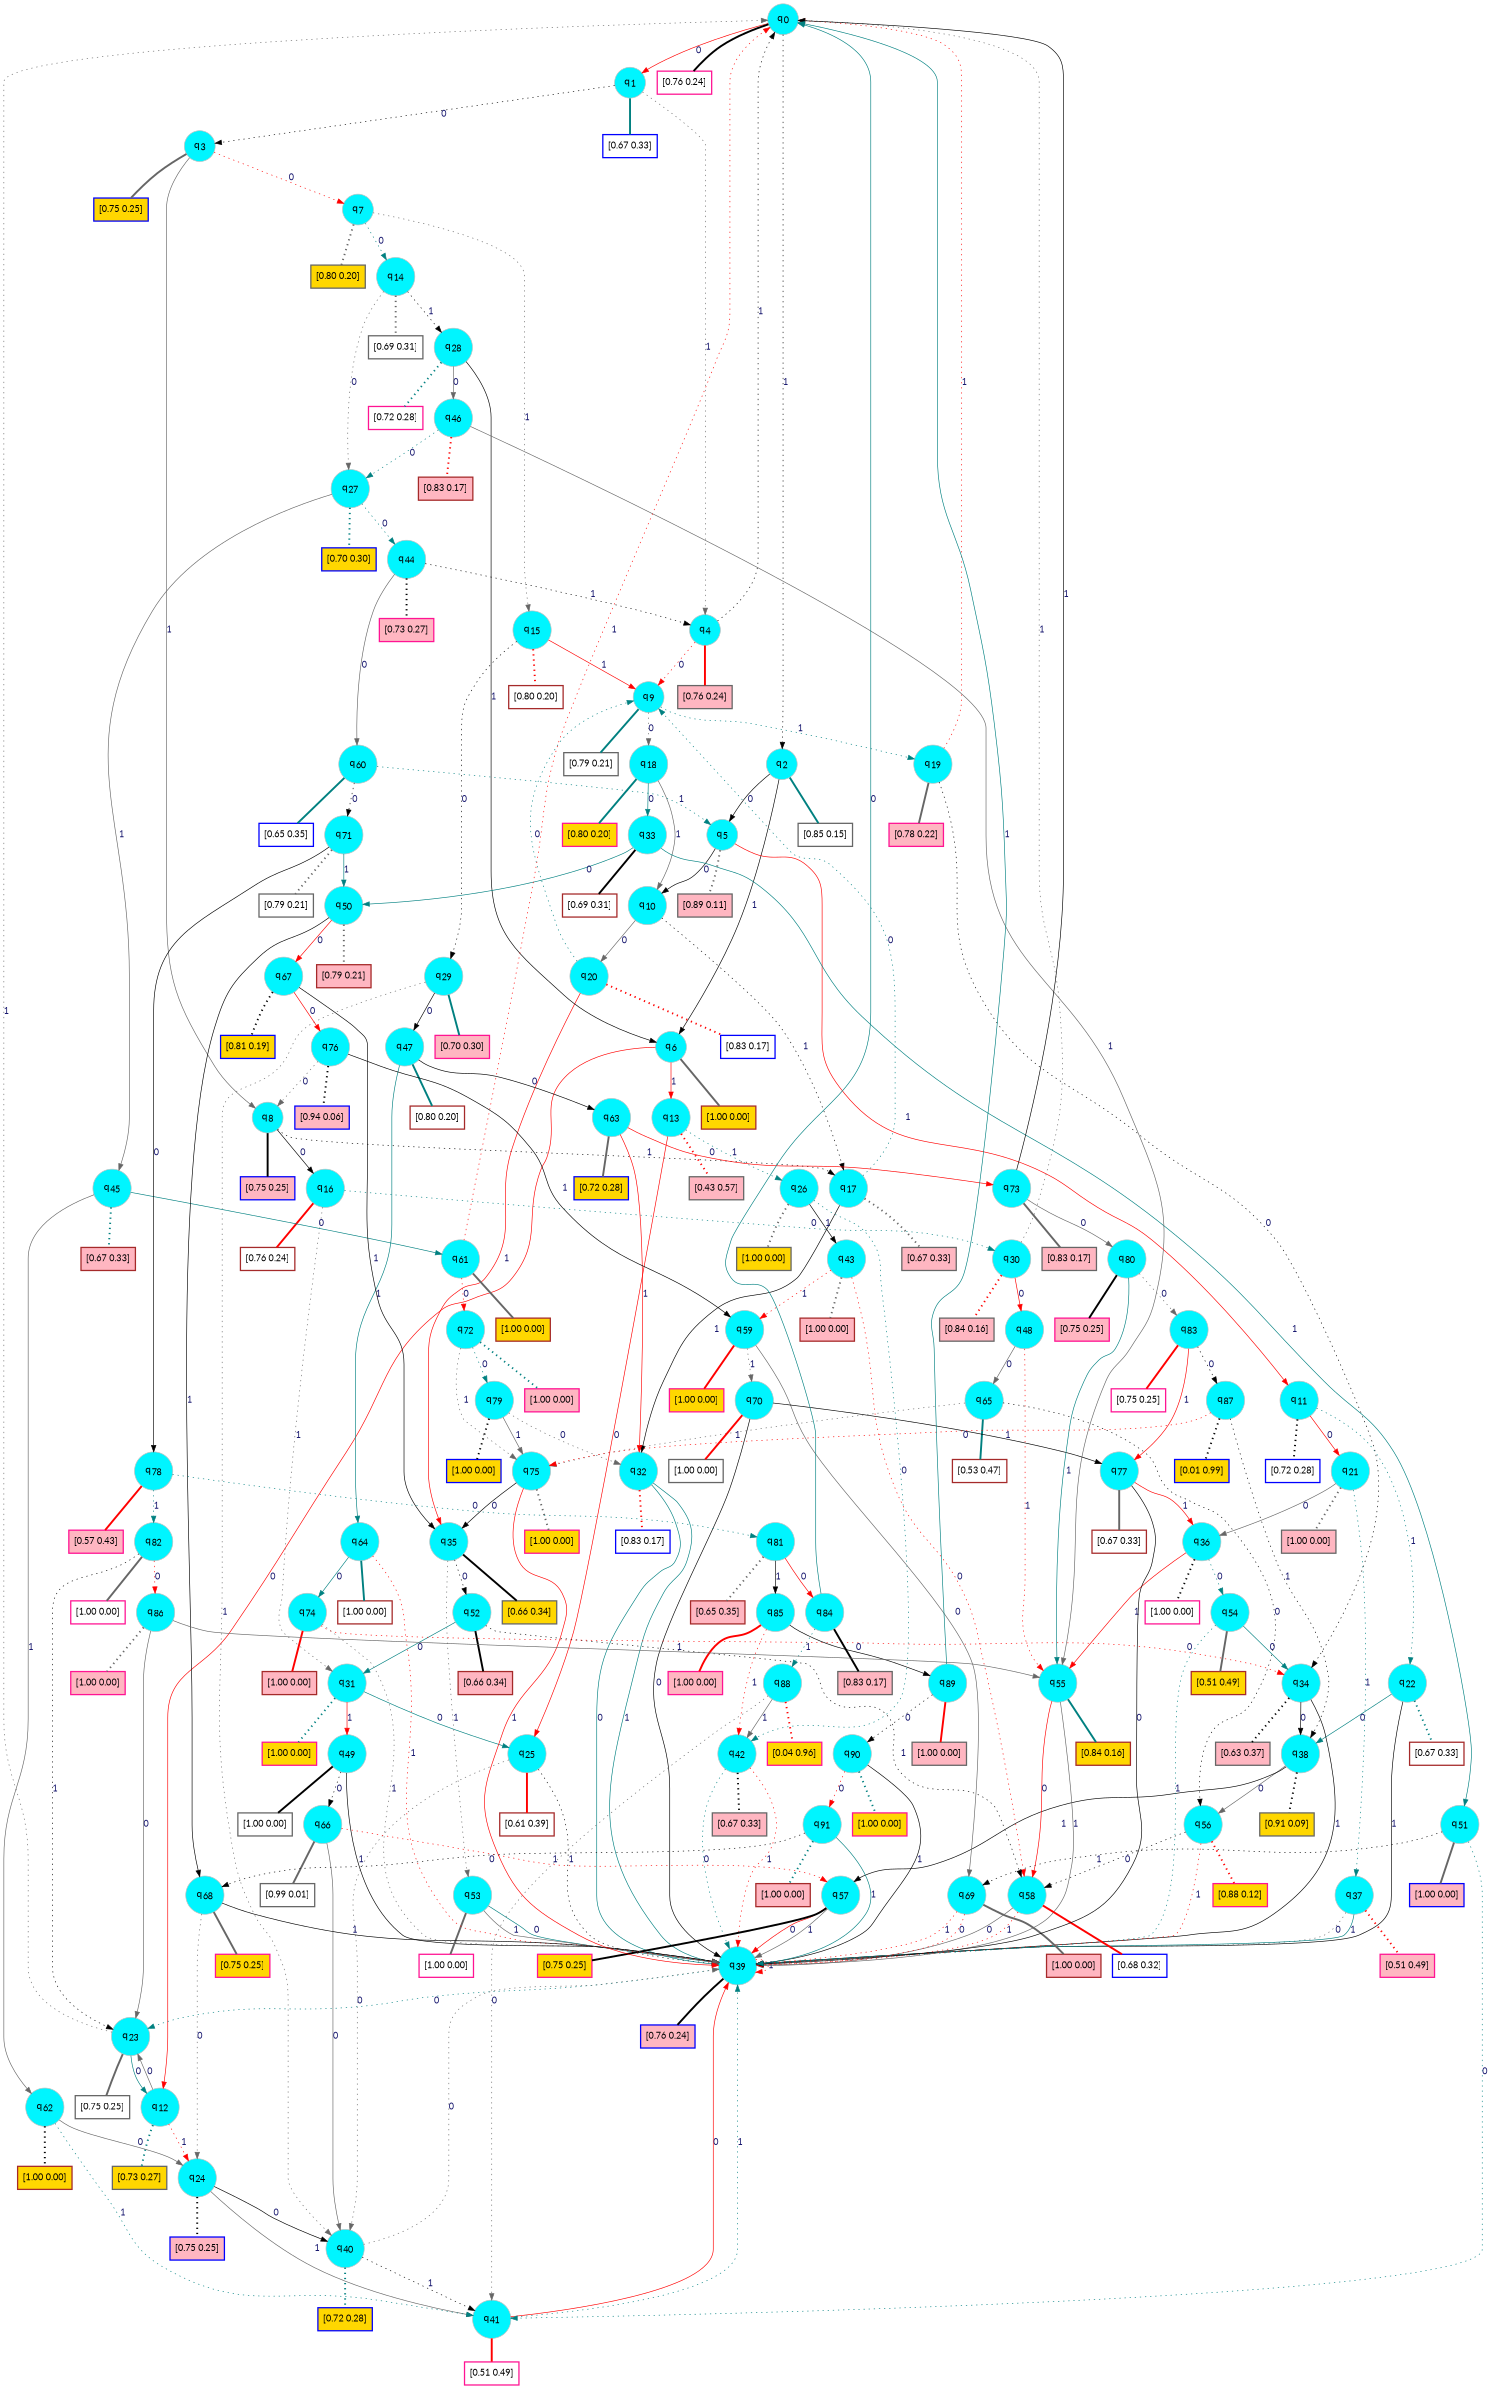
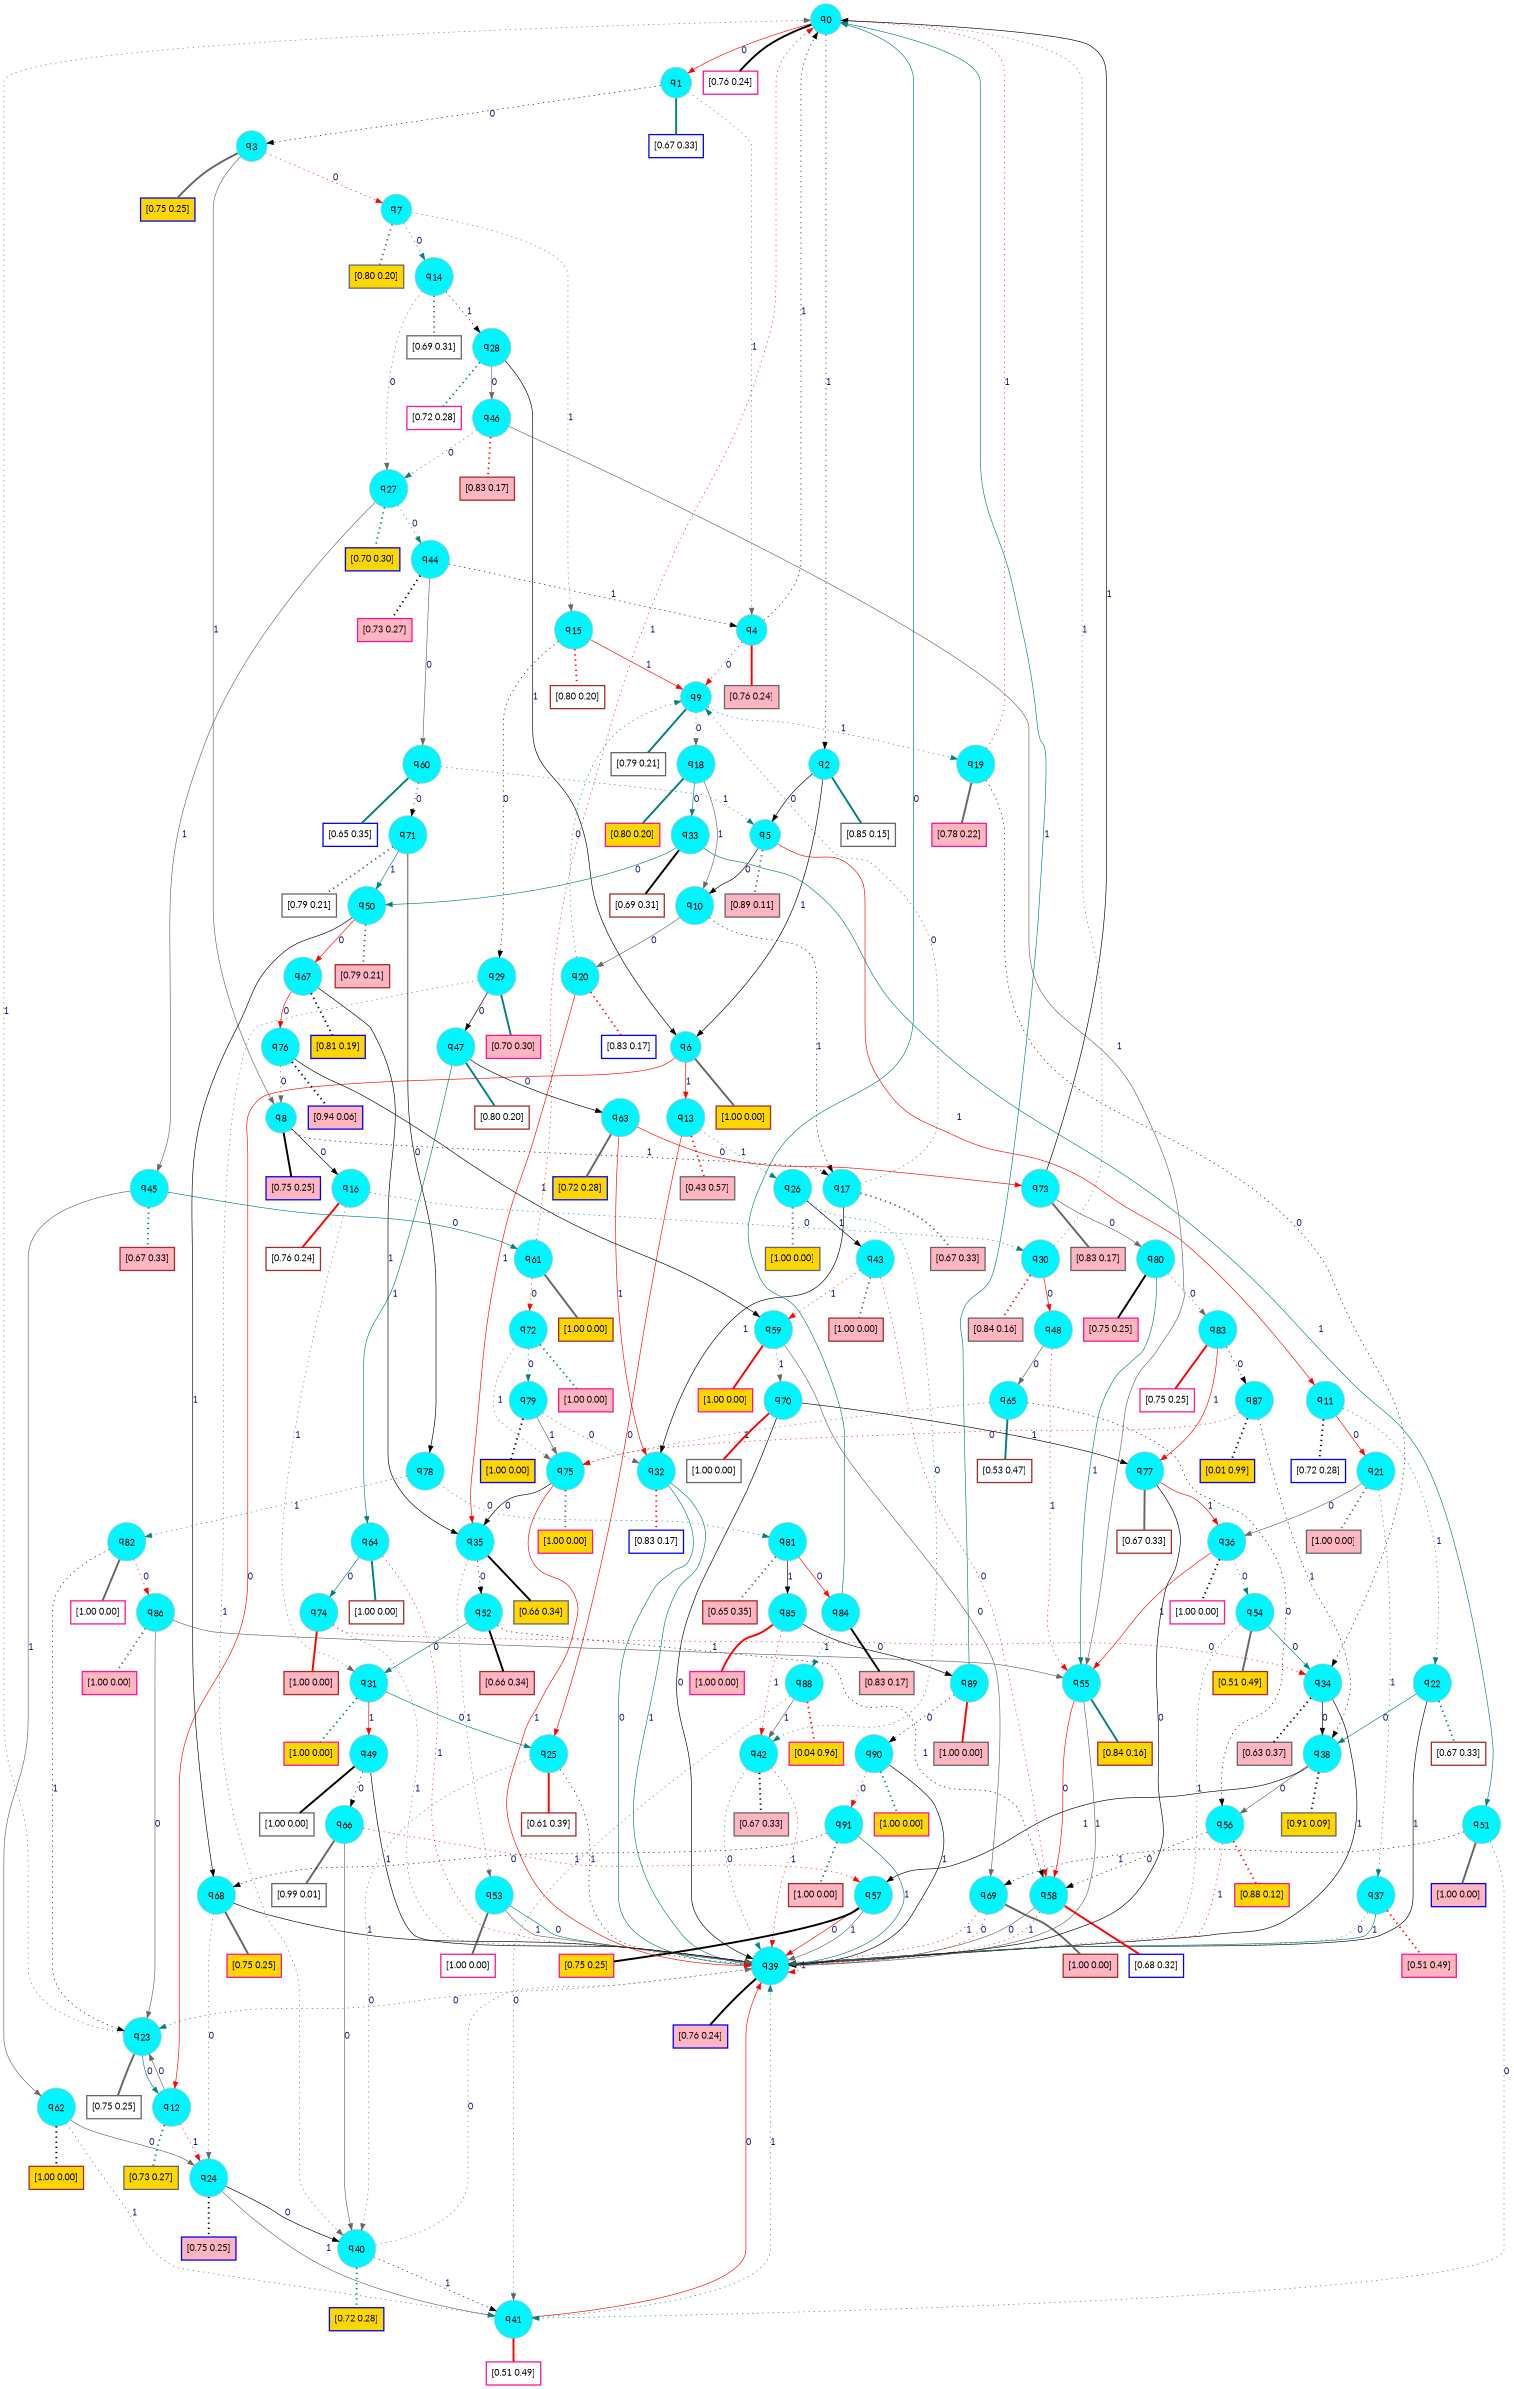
node "[0.57 0.43]": removed
